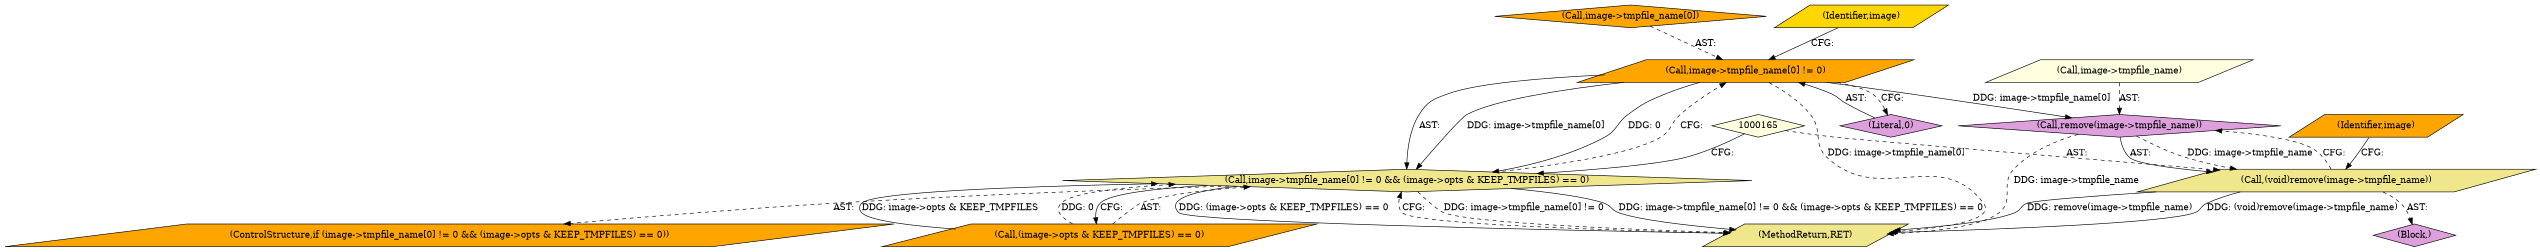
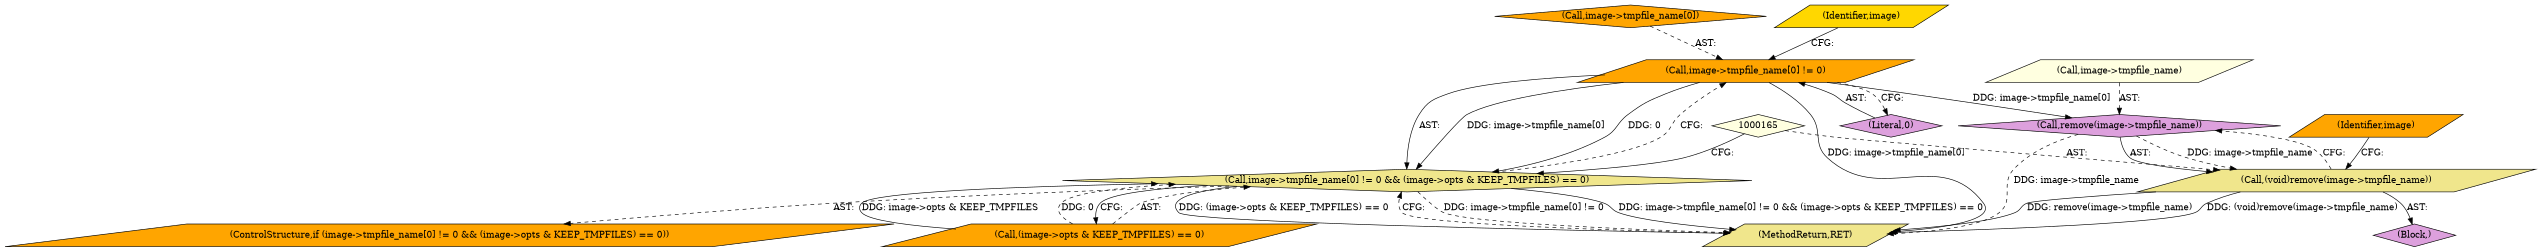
edge "(Call,image->tmpfile_name[0] != 0)" -> "(MethodReturn,RET)": style dashed -> solid
edge "(Call,(void)remove(image->tmpfile_name))" -> "(Block,)": style dashed -> solid
